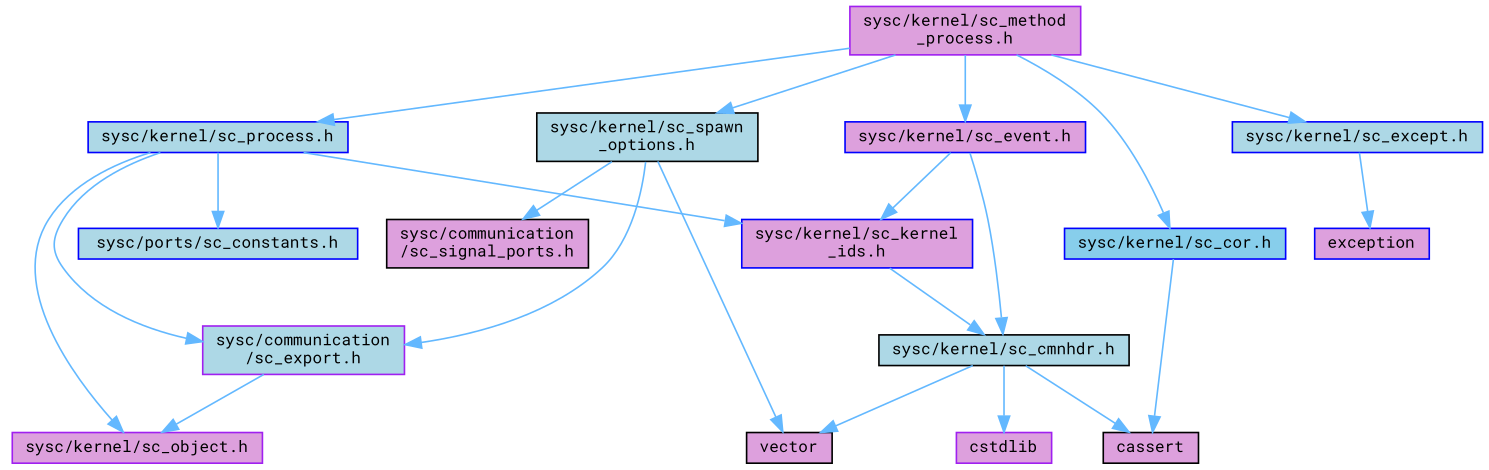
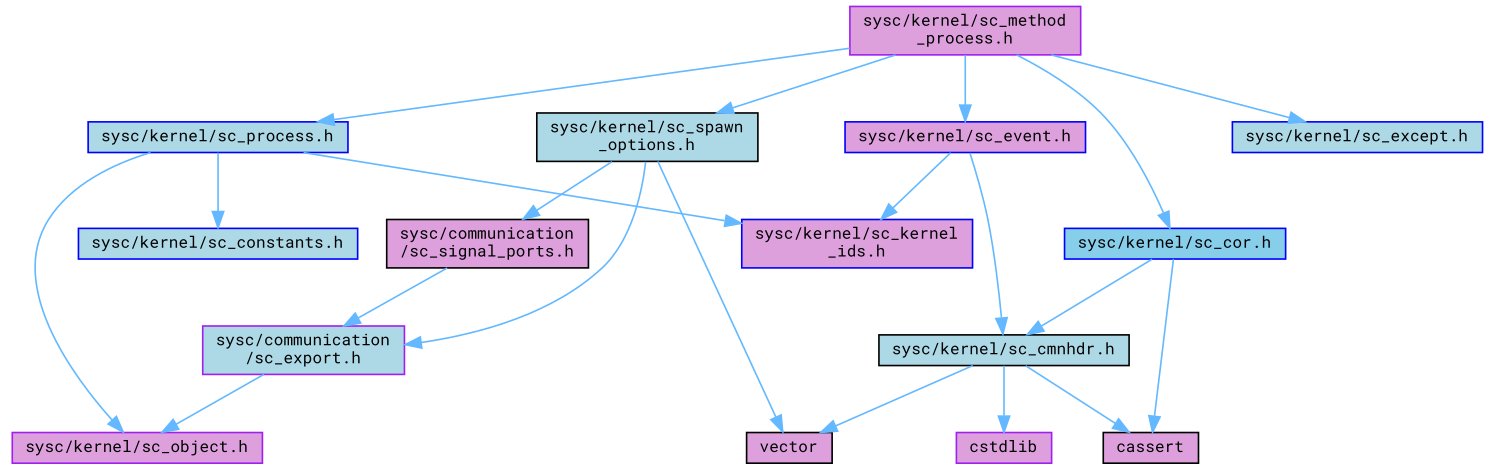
node "sysc/ports/sc_constants.h": label "sysc/ports/sc_constants.h" -> "sysc/kernel/sc_constants.h"
node "exception": removed
edge "sysc/kernel/sc_process.h" -> "sysc/communication /sc_export.h": now "sysc/communication /sc_signal_ports.h" -> "sysc/communication /sc_export.h"
edge "sysc/kernel/sc_kernel _ids.h" -> "sysc/kernel/sc_cmnhdr.h": now "sysc/kernel/sc_cor.h" -> "sysc/kernel/sc_cmnhdr.h"
